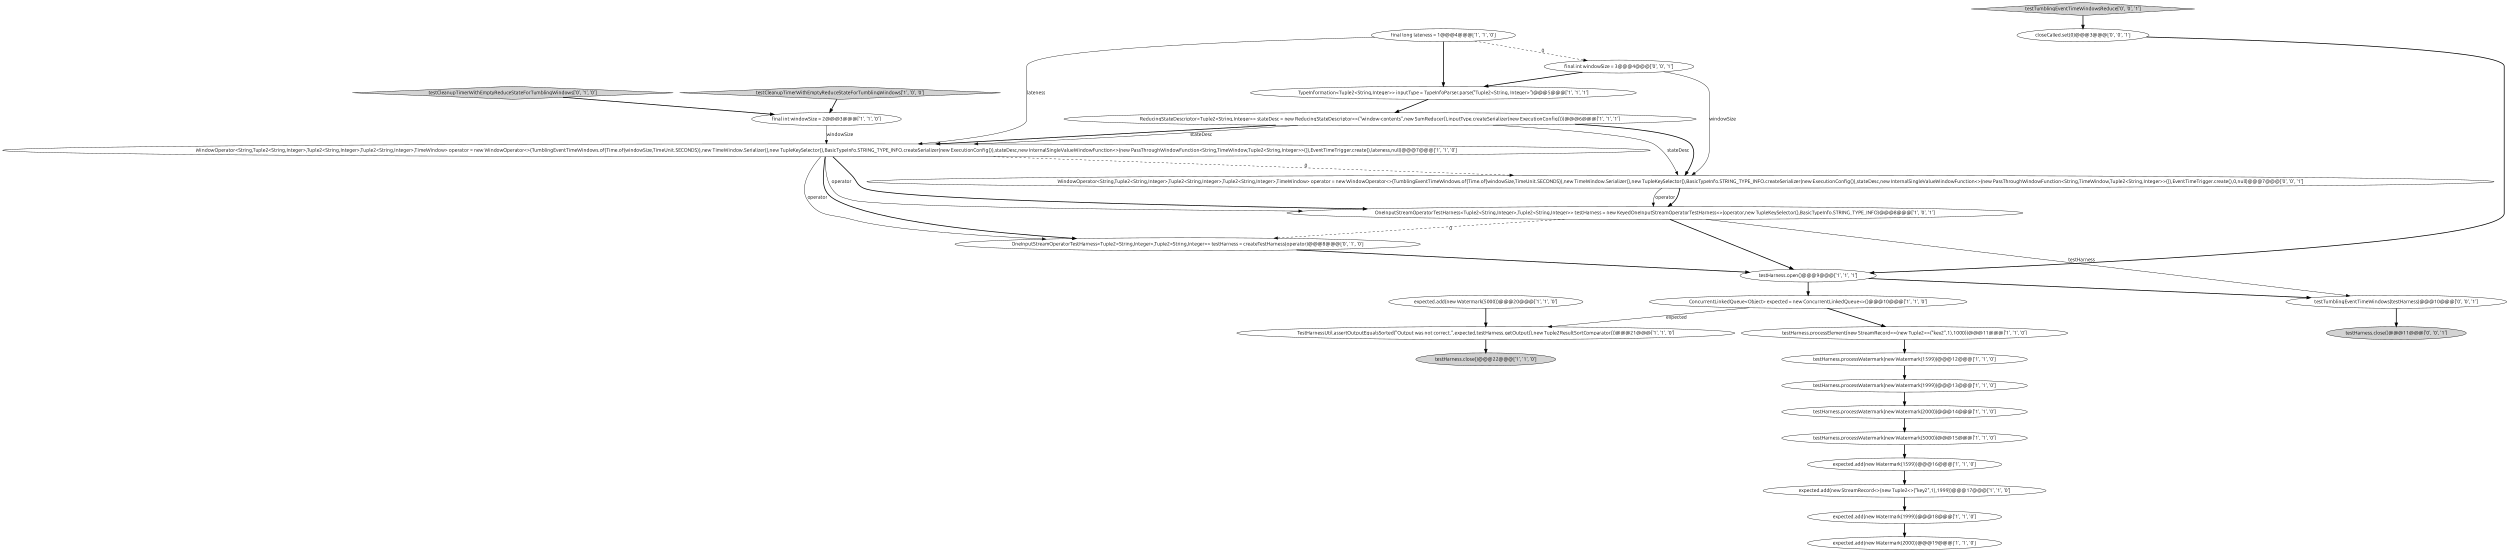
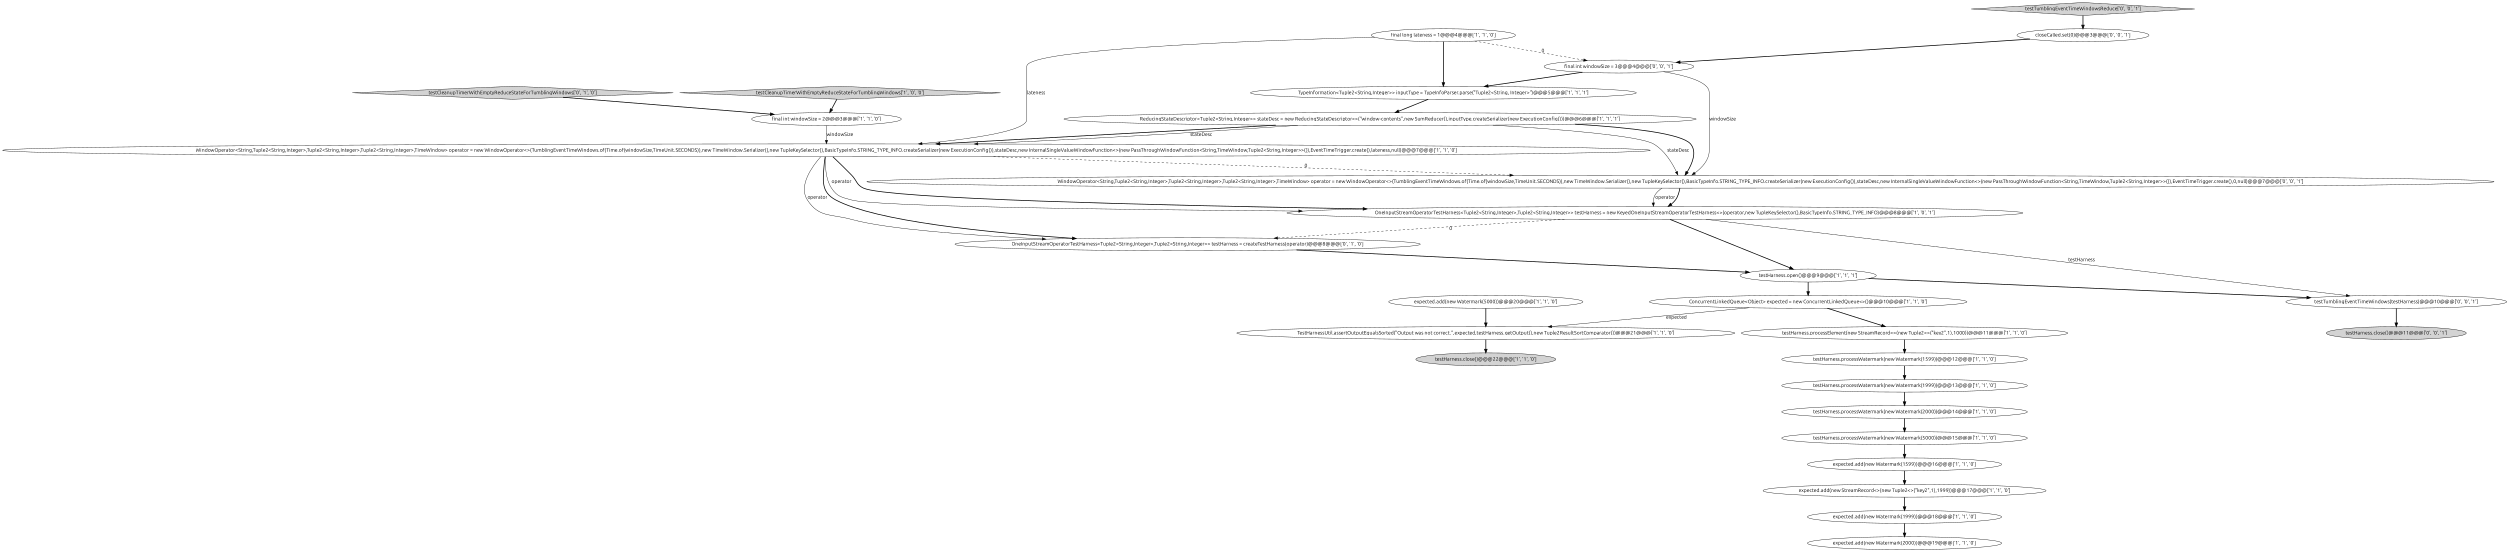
edge "closeCalled.set(0)@@@3@@@['0', '0', '1']" -> "testHarness.open()@@@9@@@['1', '1', '1']": now "closeCalled.set(0)@@@3@@@['0', '0', '1']" -> "final int windowSize = 3@@@4@@@['0', '0', '1']"
